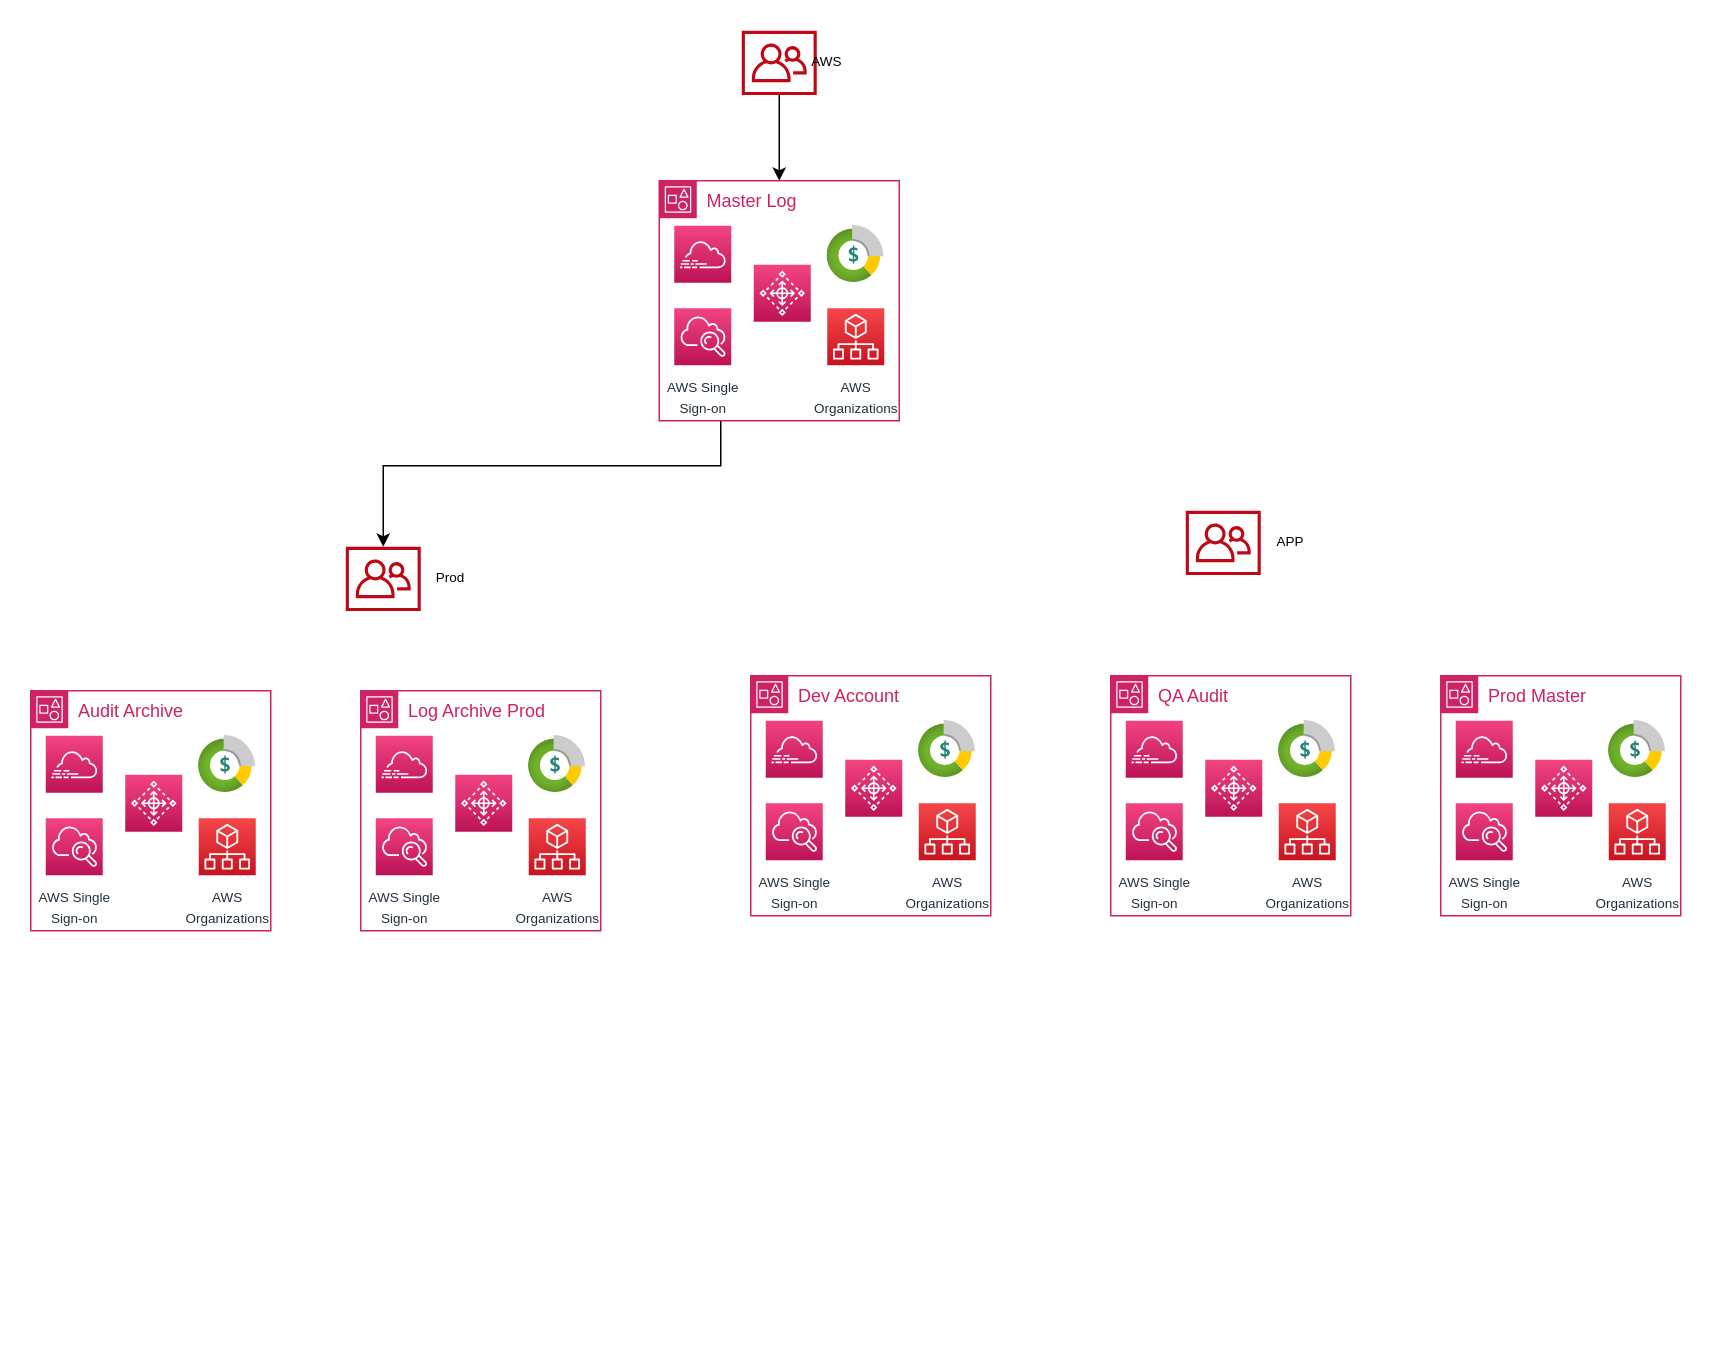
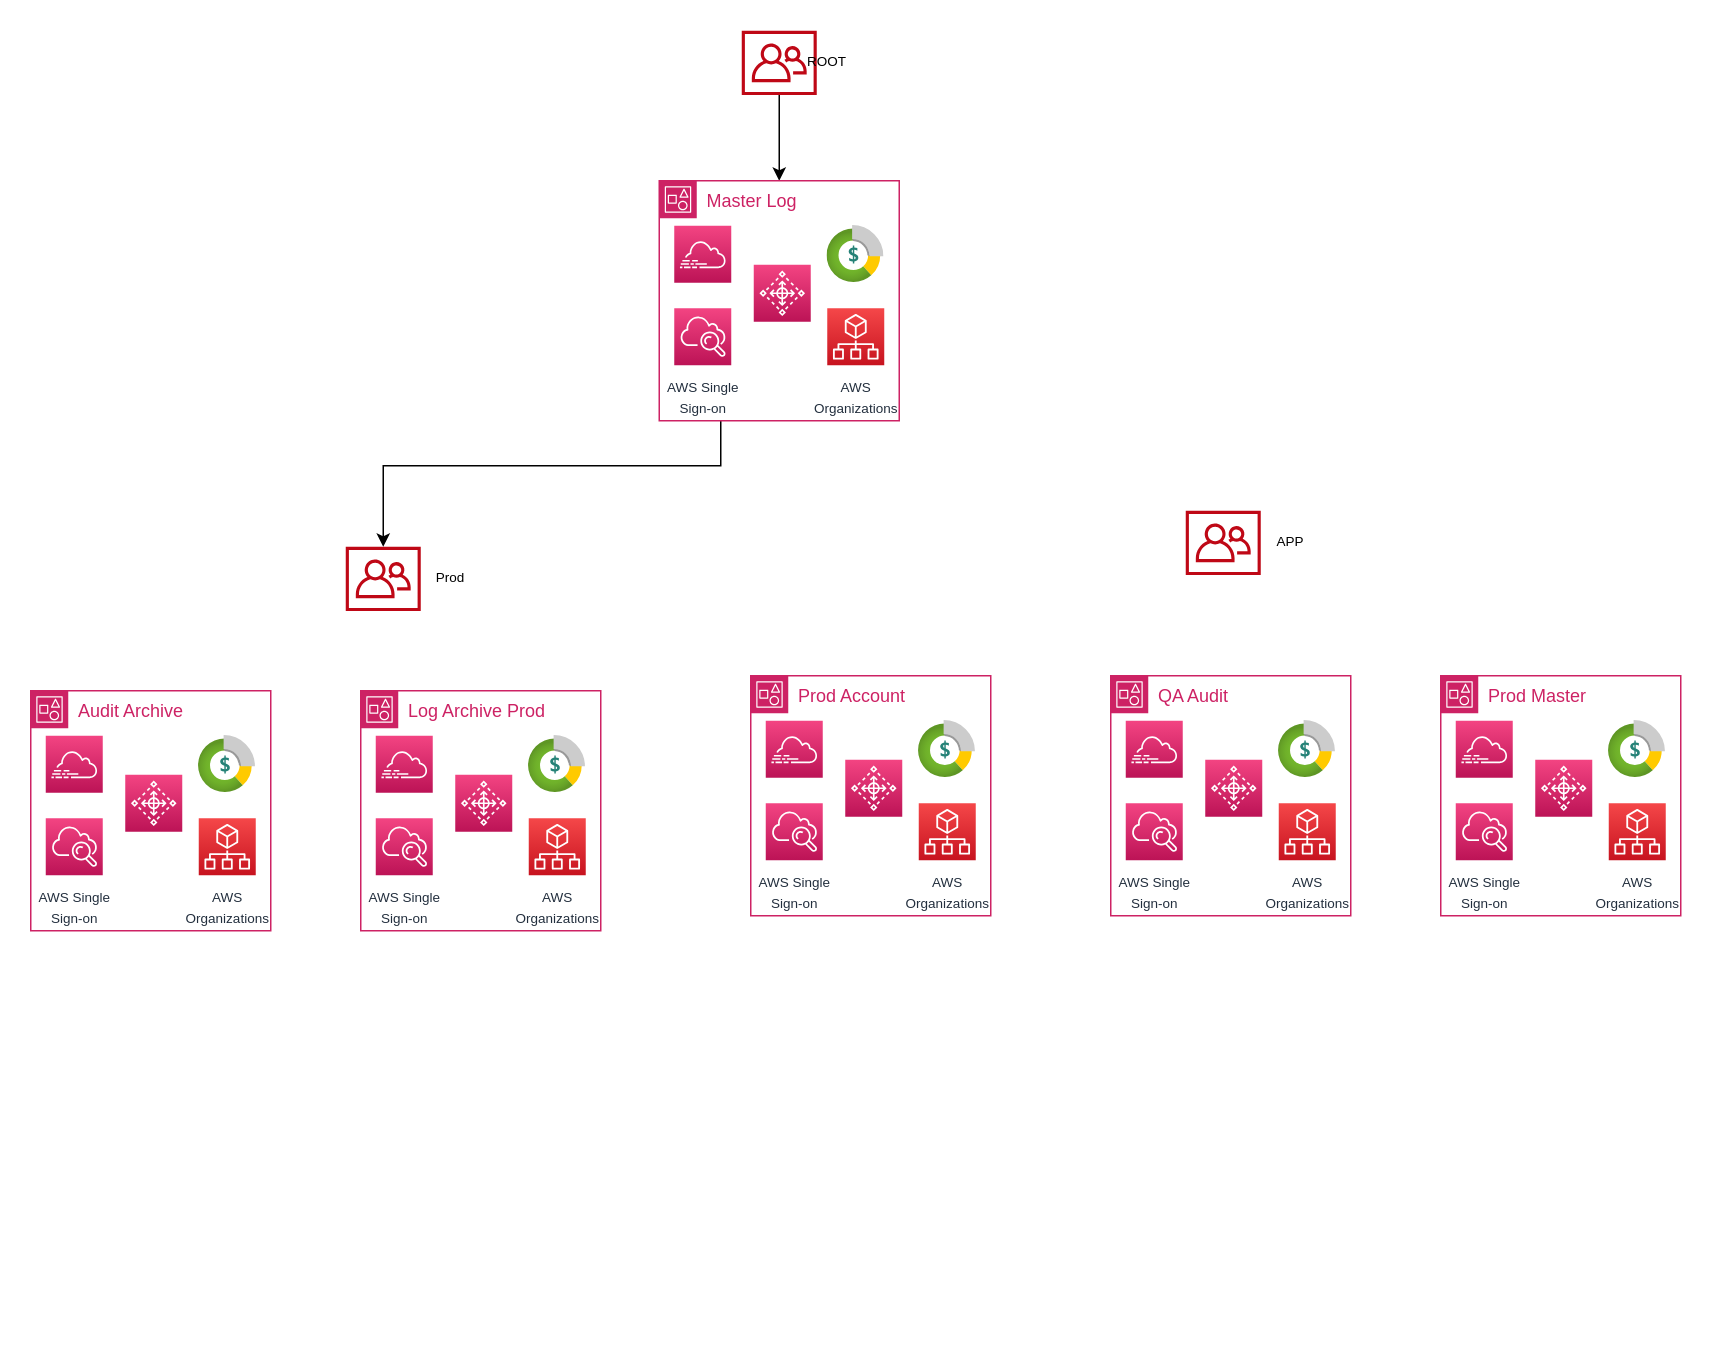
node "AWS": label "AWS" -> "ROOT"
node "Dev Account": label "Dev Account" -> "Prod Account"
